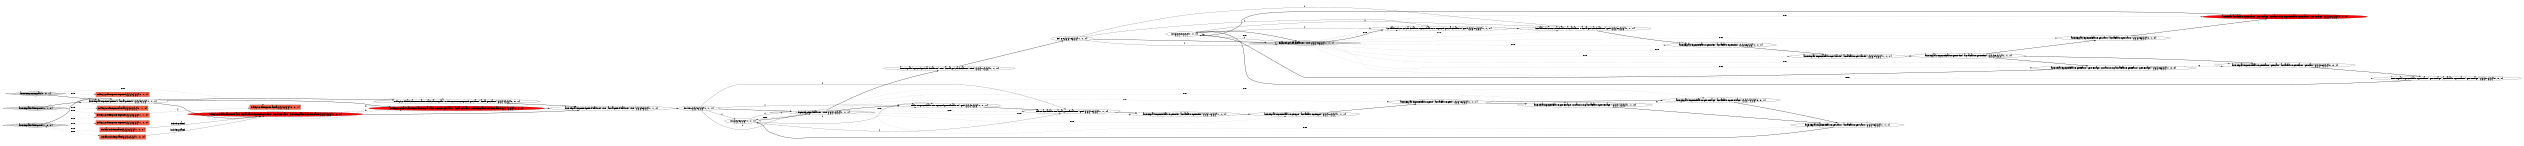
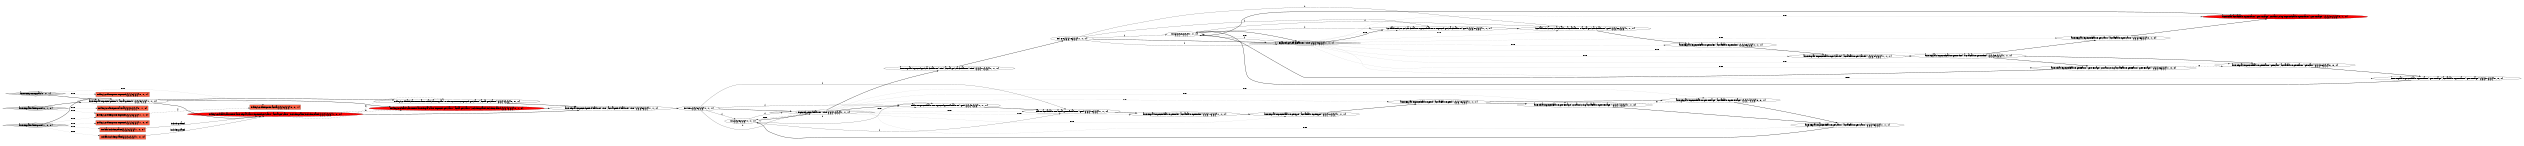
edge "int i = 0@@@18@@@['1', '1', '1']" -> "i++@@@20@@@['1', '1', '1']": added, label "i"
edge "boolean includeCreated@@@2@@@['1', '0', '0']" -> "assertEqualBulkResponse['1', '0', '0']": reversed
